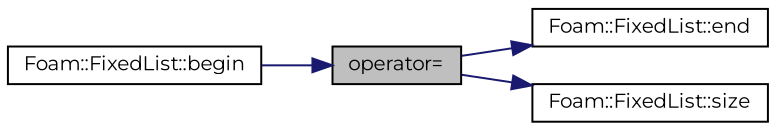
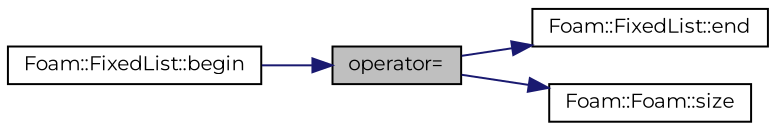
node "Foam::FixedList::size": label "Foam::FixedList::size" -> "Foam::Foam::size"
